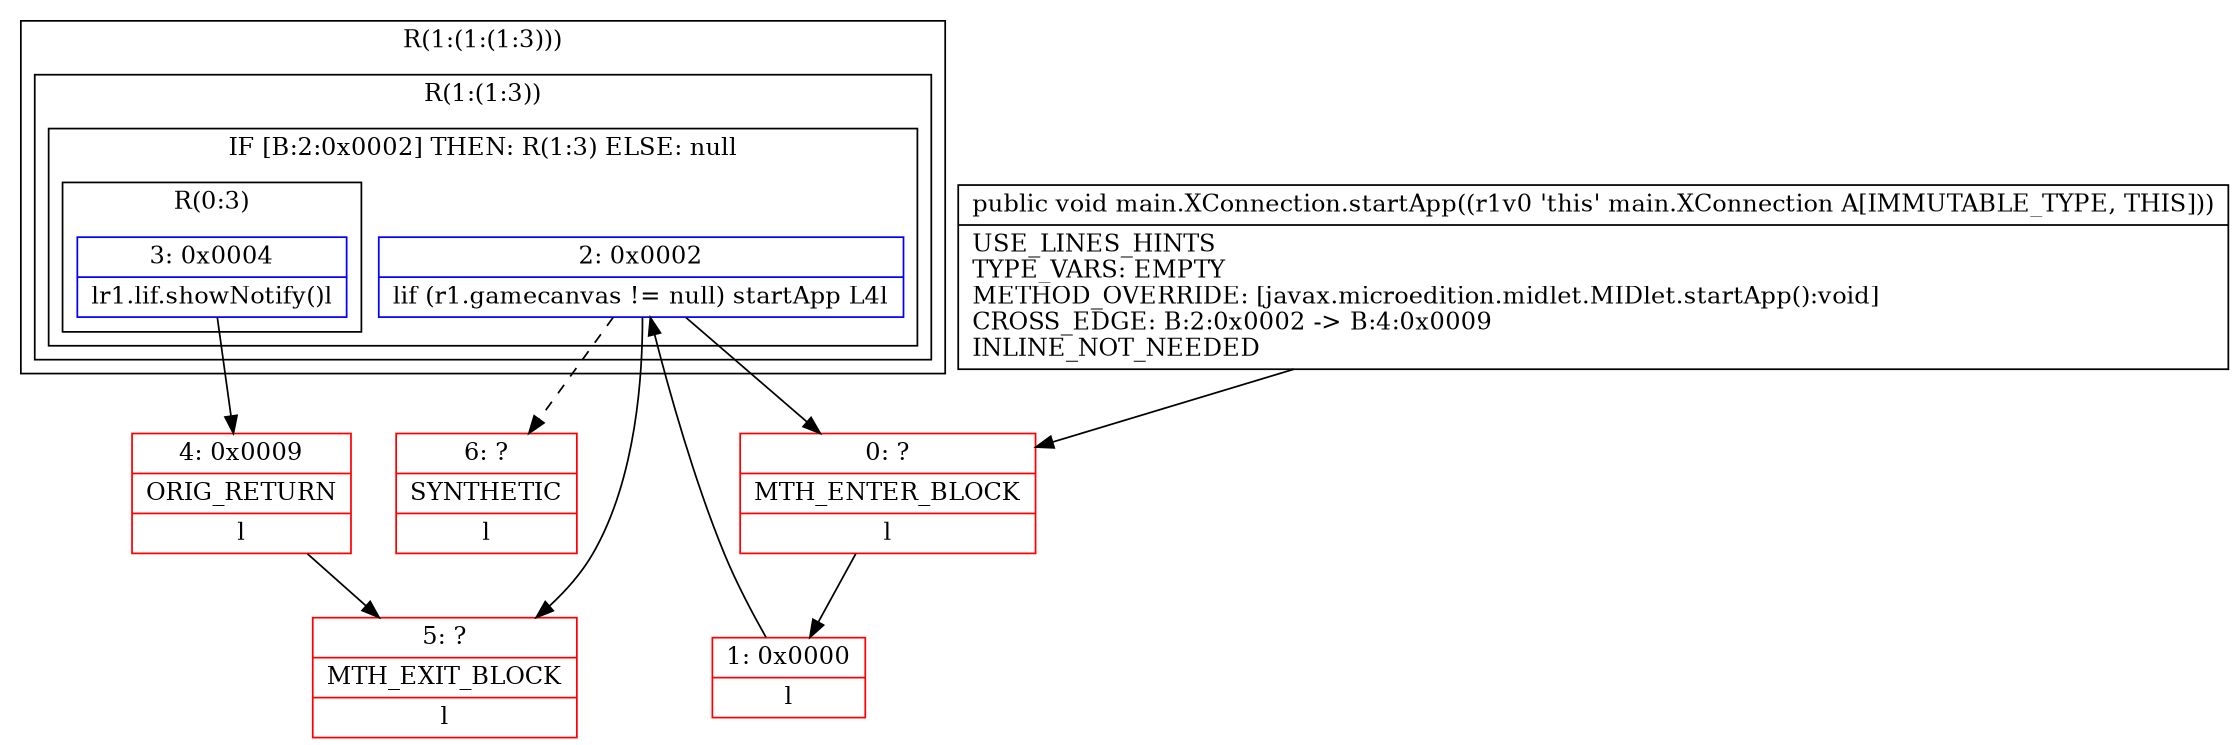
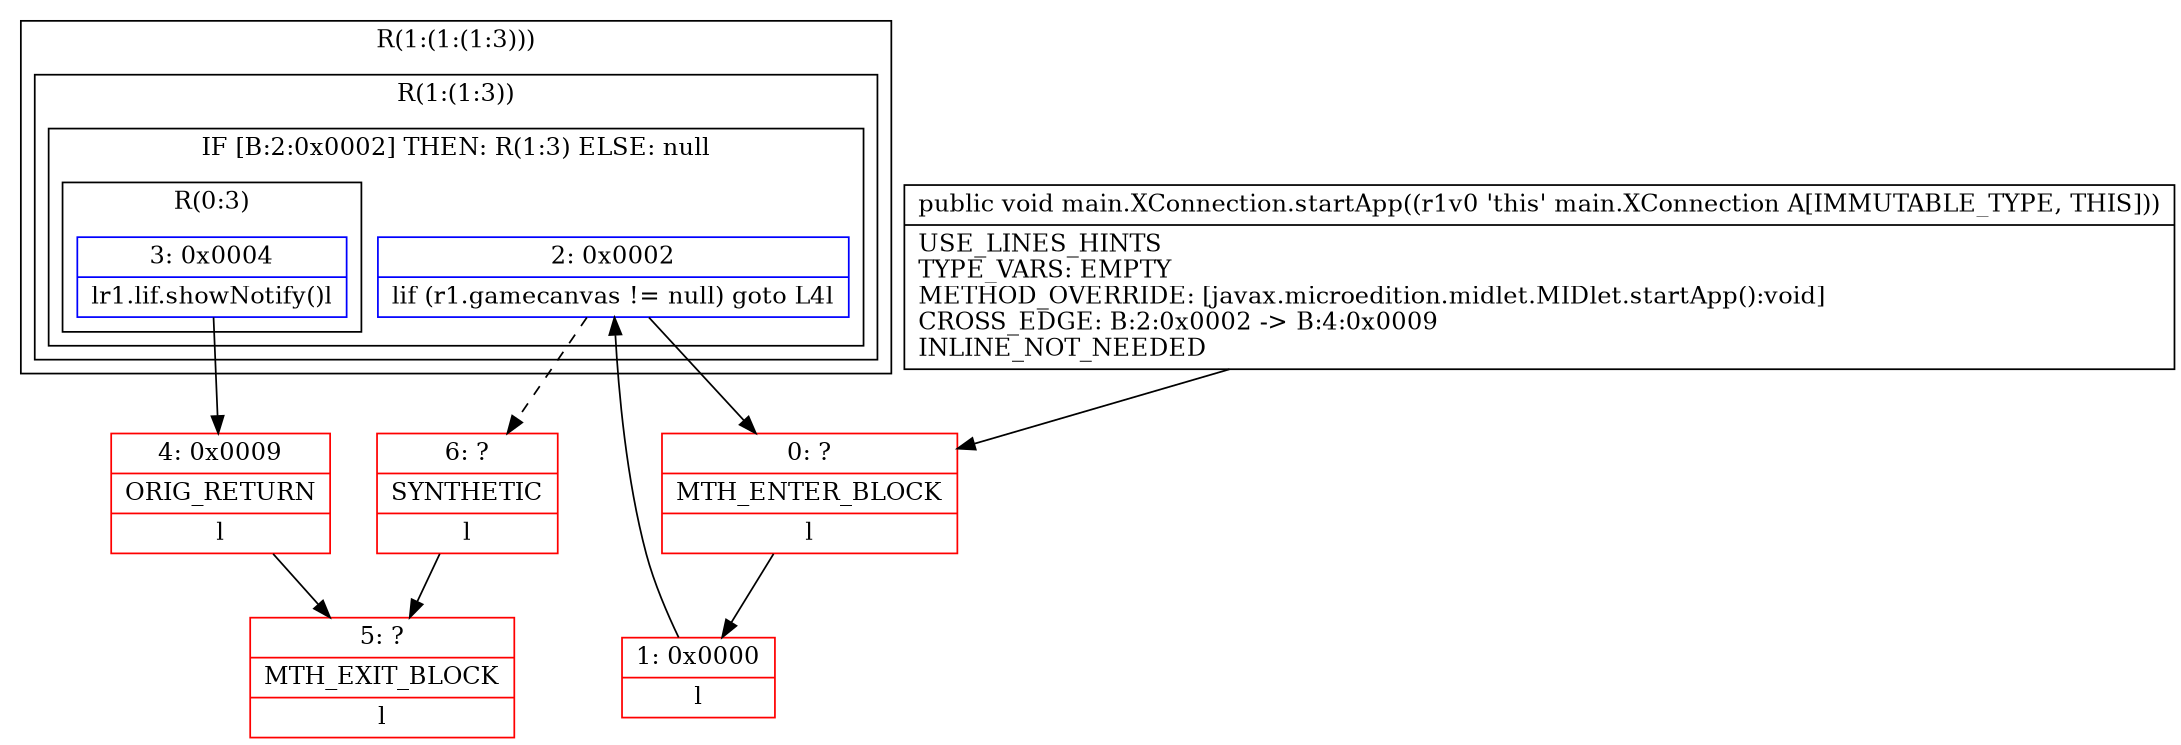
node "2: 0x0002": text "lif (r1.gamecanvas != null) startApp L4l" -> "lif (r1.gamecanvas != null) goto L4l"
edge "2: 0x0002" -> "5: ?": now "6: ?" -> "5: ?"
